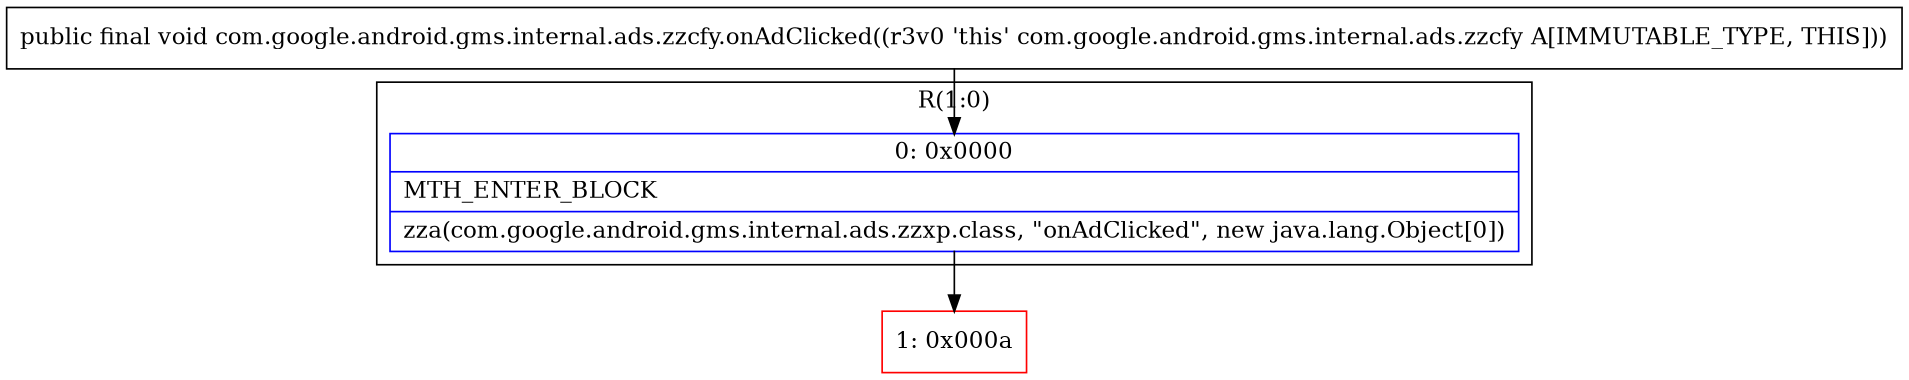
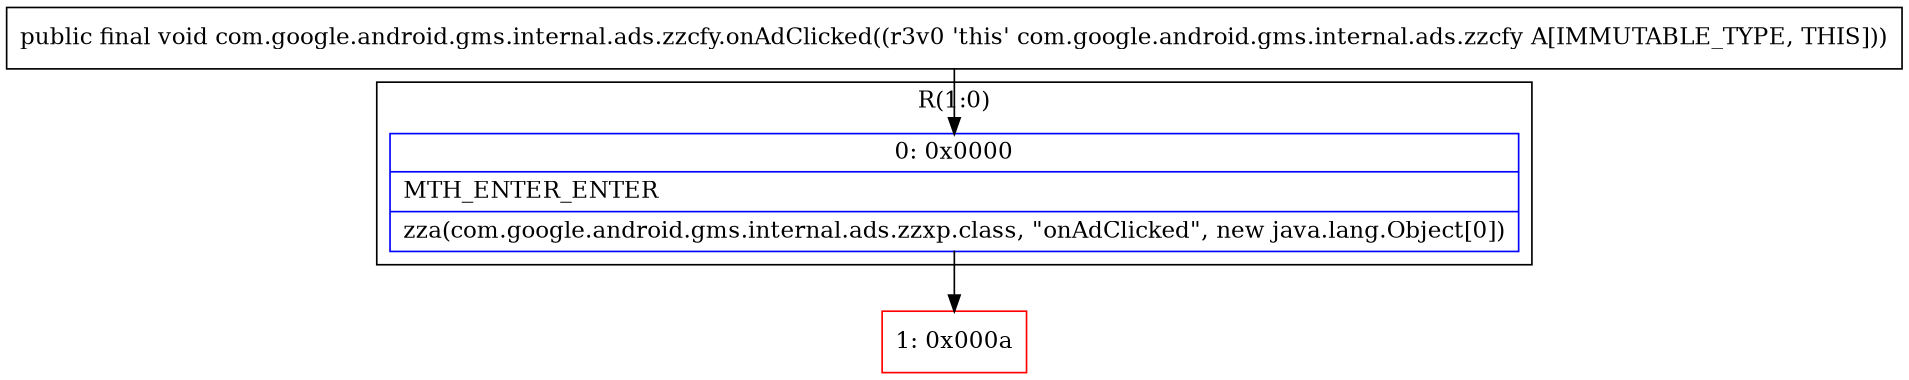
node "0: 0x0000": text "MTH_ENTER_BLOCK" -> "MTH_ENTER_ENTER"
